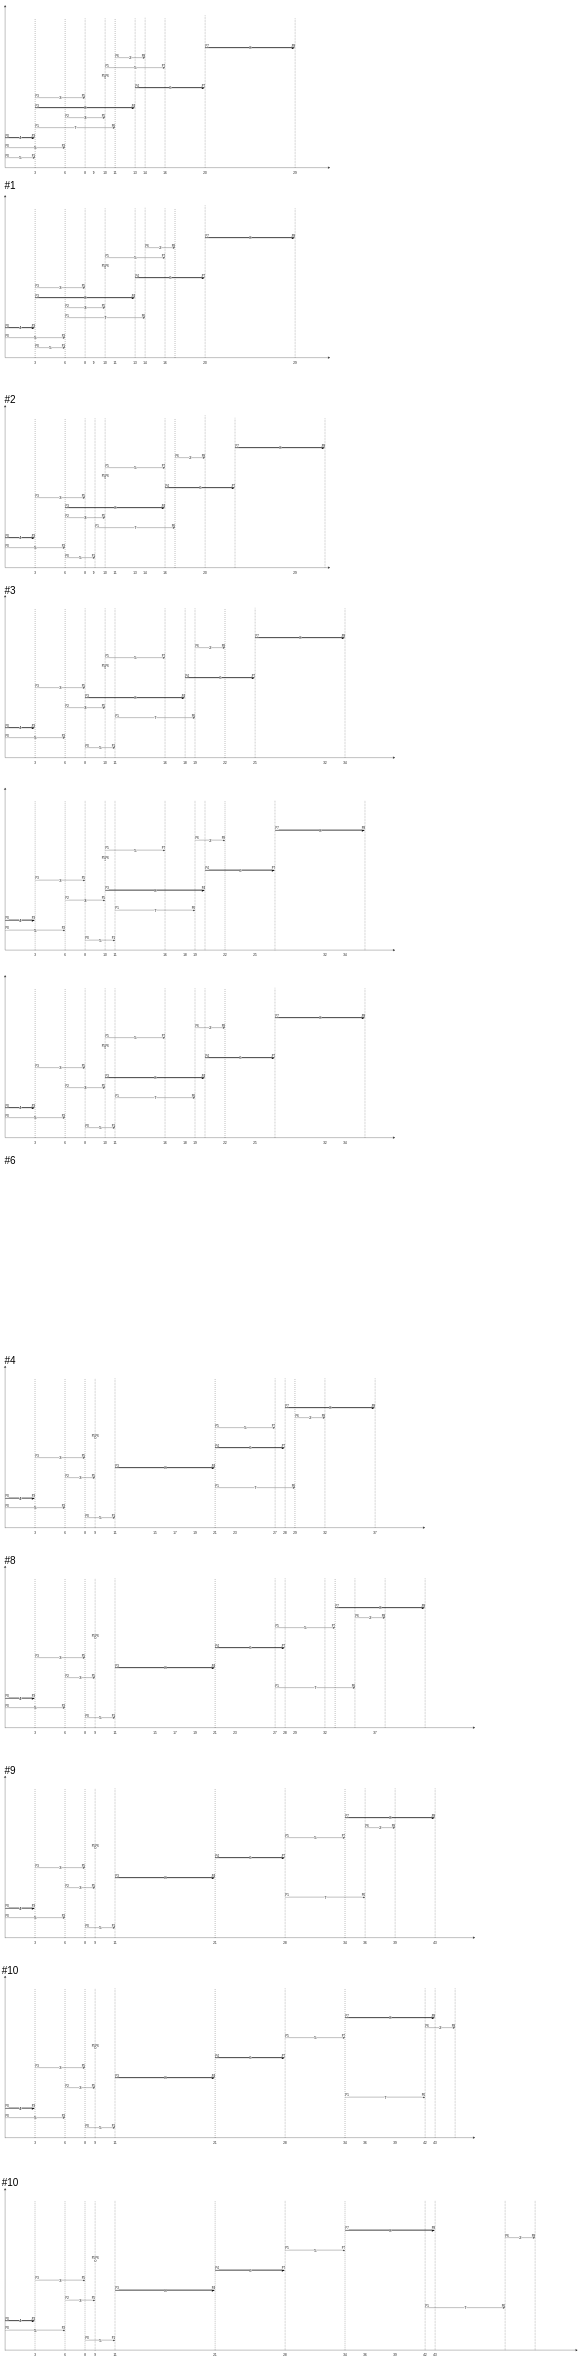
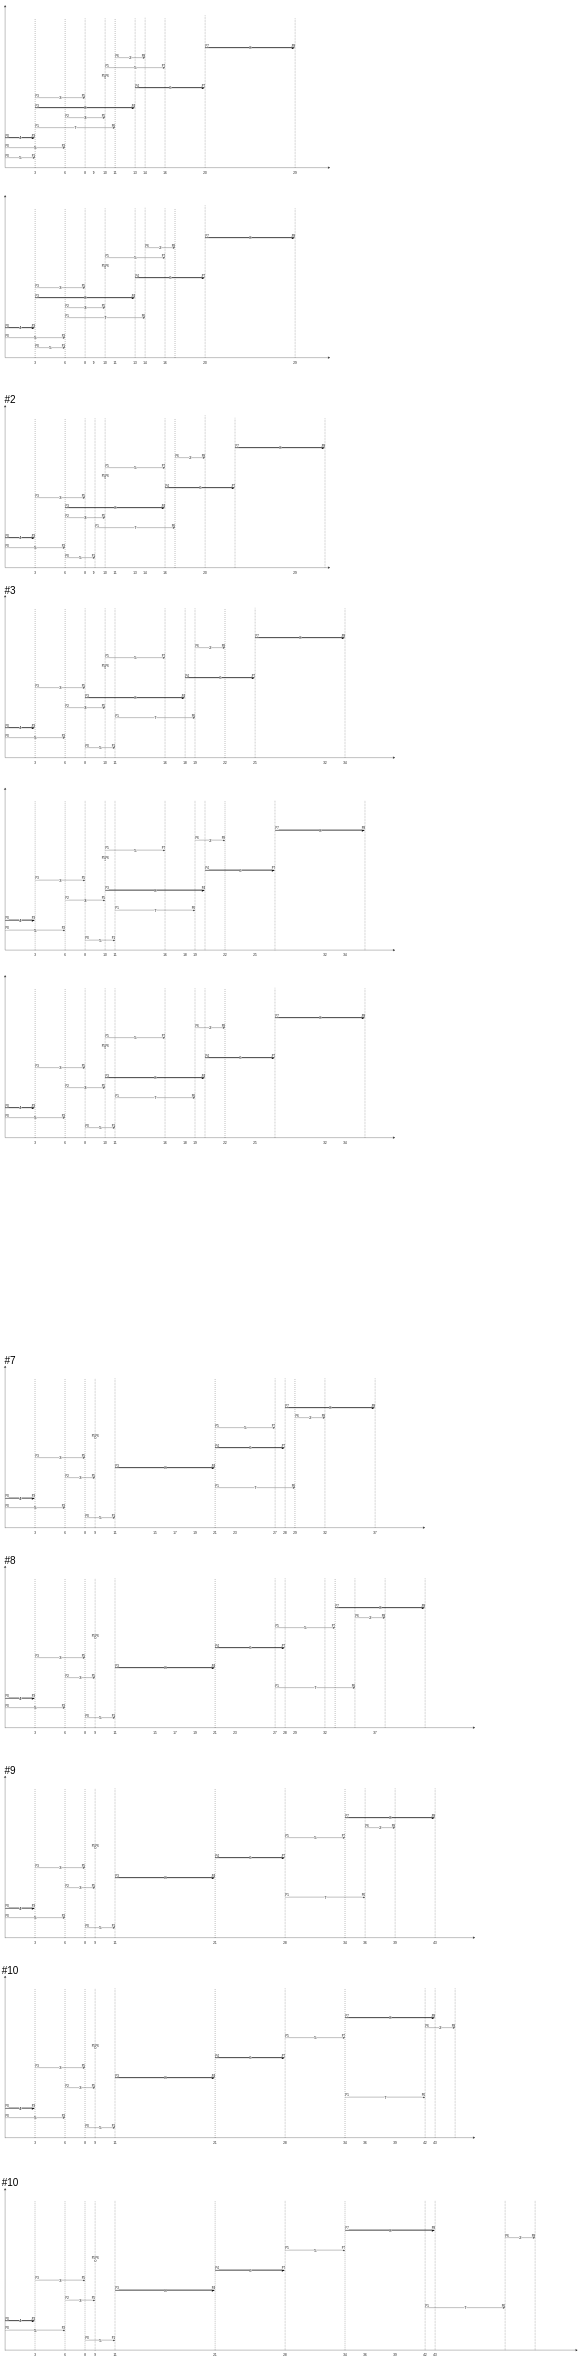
node "#1": removed
node "#6": removed
node "#4": label "#4" -> "#7"
